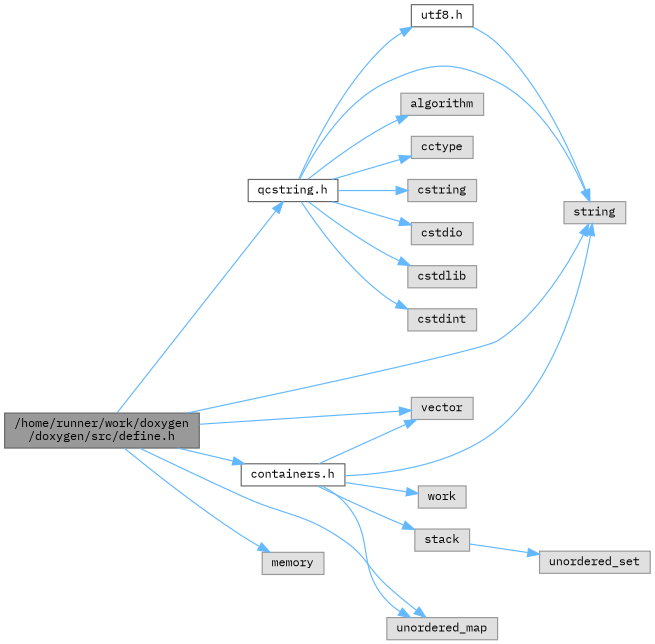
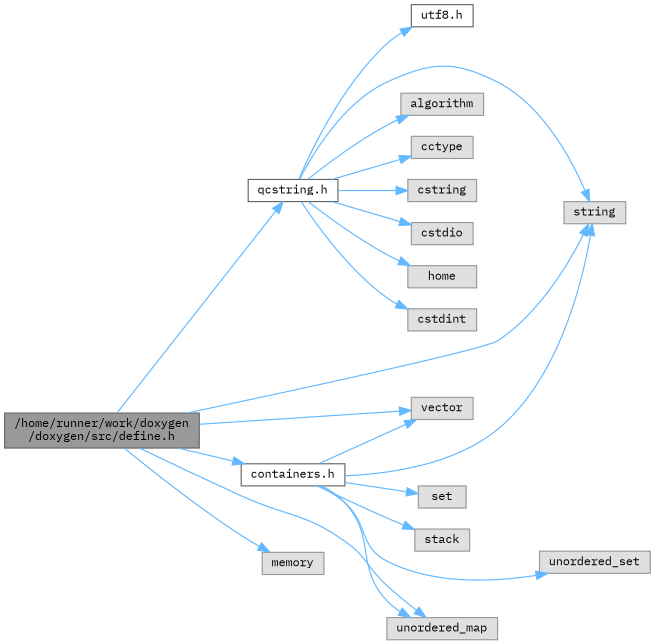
edge "utf8.h" -> "string": removed
node "cstdlib": label "cstdlib" -> "home"
node "work": label "work" -> "set"
edge "stack" -> "unordered_set": now "containers.h" -> "unordered_set"
